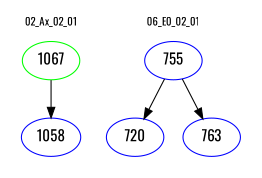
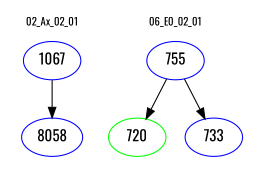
node "1067": color green -> blue
node "1058": label "1058" -> "8058"
node "720": color blue -> green
node "763": label "763" -> "733"
